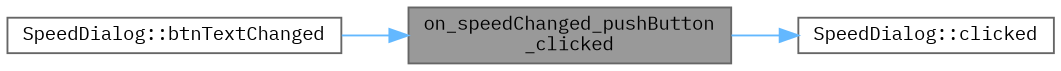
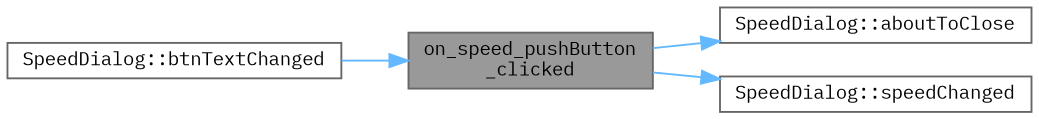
node "on_speedChanged_pushButton _clicked": label "on_speedChanged_pushButton _clicked" -> "on_speed_pushButton _clicked"
node "SpeedDialog::clicked": label "SpeedDialog::clicked" -> "SpeedDialog::aboutToClose"
node "SpeedDialog::speedChanged": added
